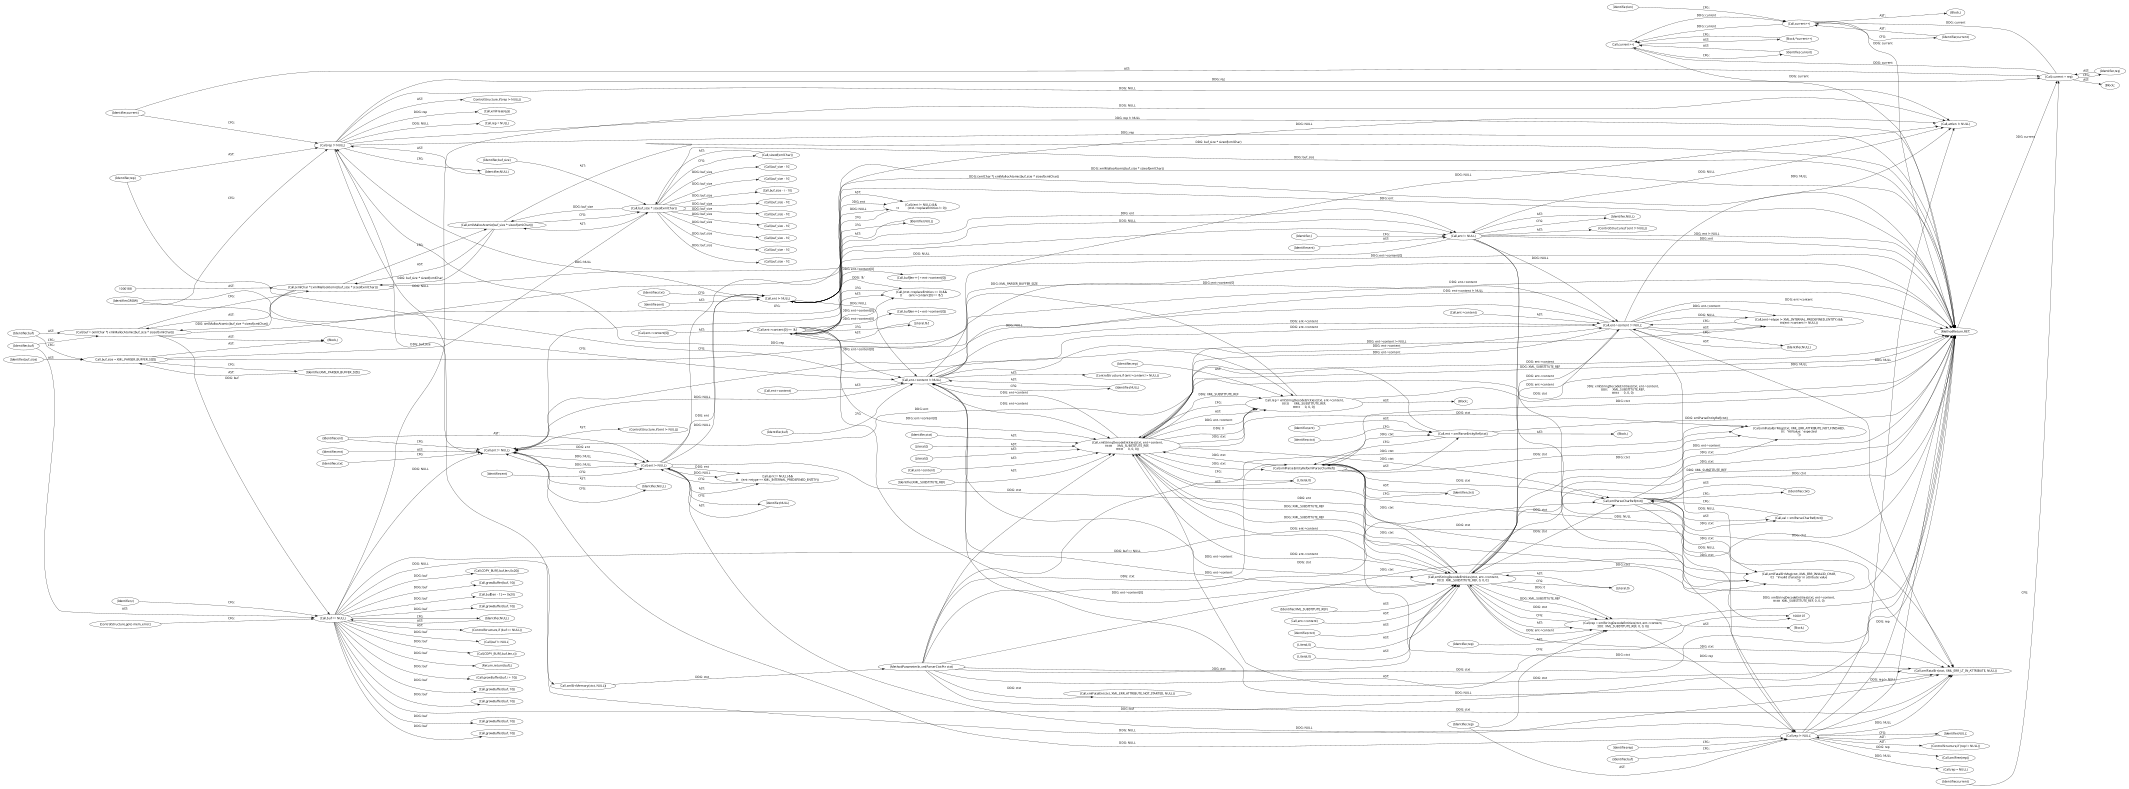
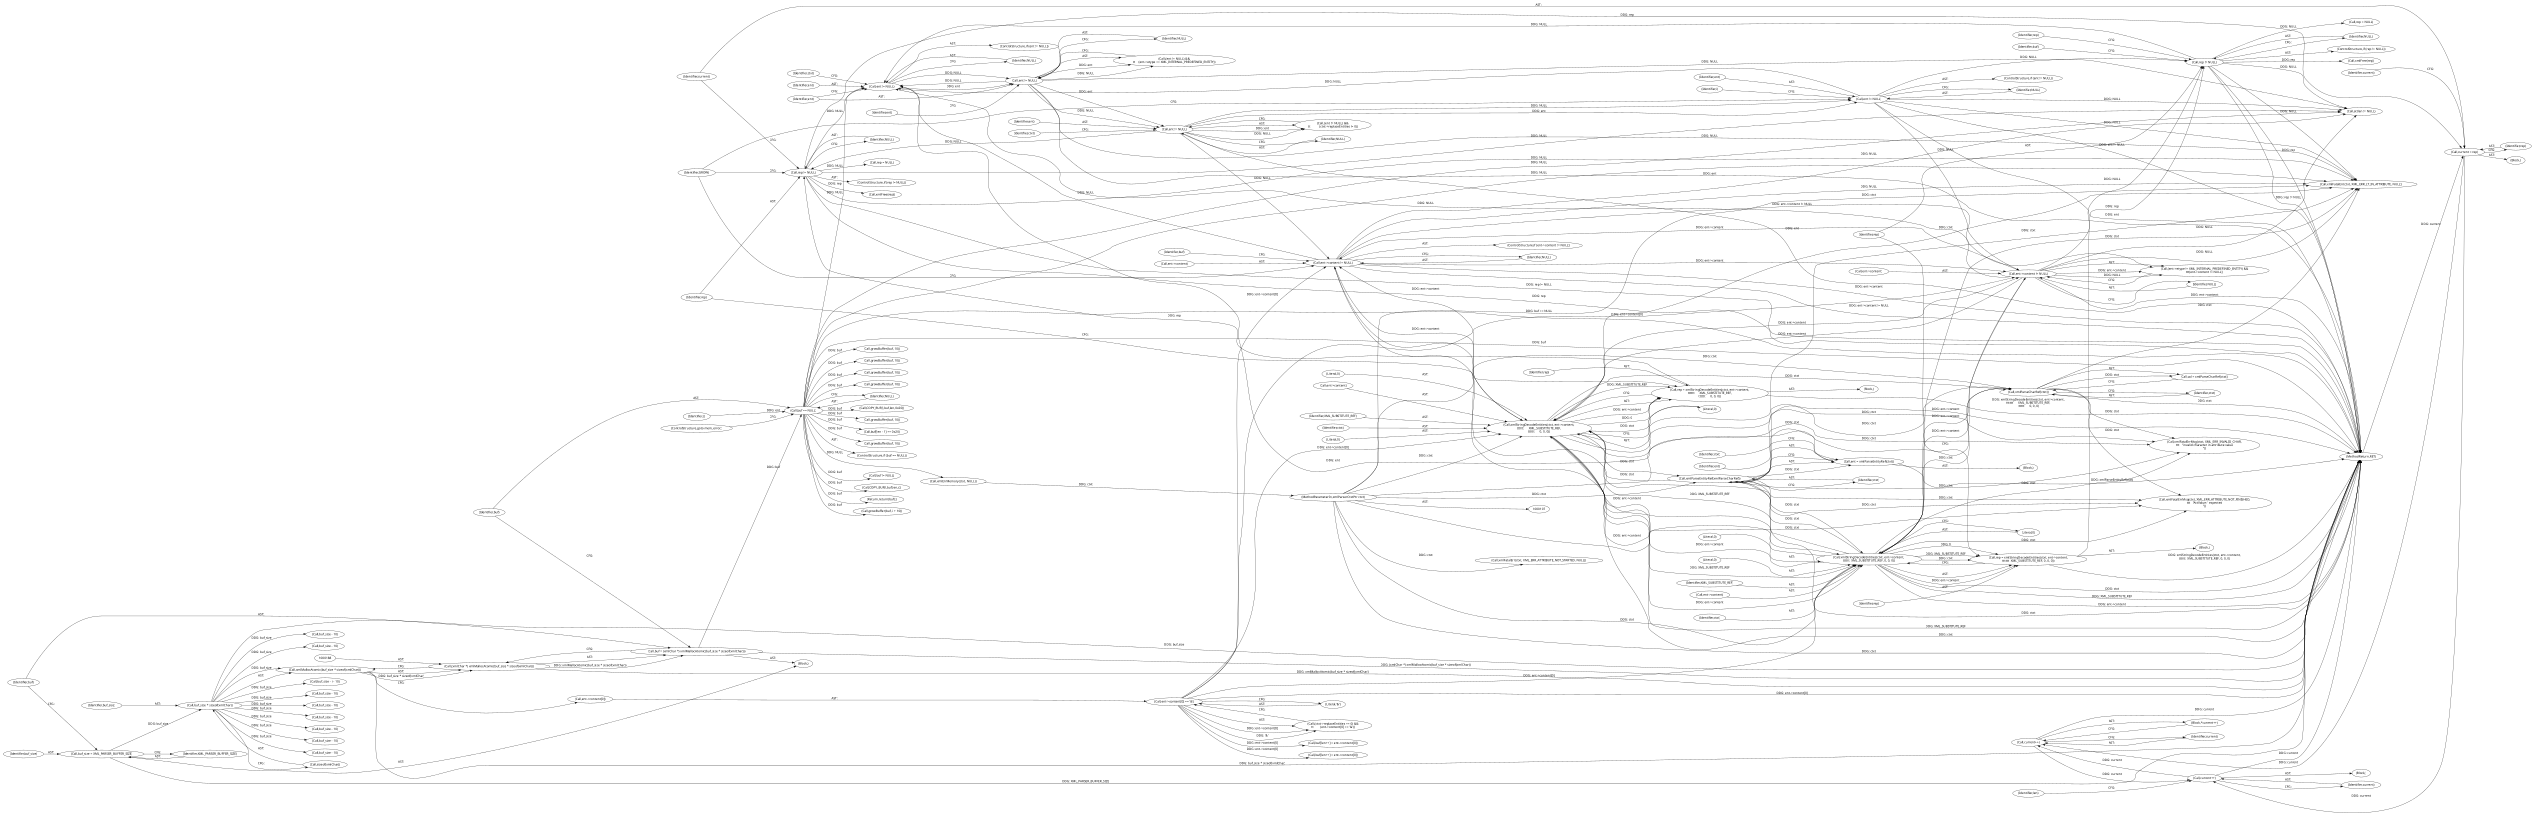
edge "(Call,buf == NULL)" -> "(Call,xmlFatalErr(ctxt, XML_ERR_LT_IN_ATTRIBUTE, NULL))": added, label "DDG: NULL"
edge "(Call,xmlMallocAtomic(buf_size * sizeof(xmlChar)))" -> "(Call,buf_size * sizeof(xmlChar))": now "(Call,xmlMallocAtomic(buf_size * sizeof(xmlChar)))" -> "(Call,ent->content[0])"
edge "(Call,xmlParseCharRef(ctxt))" -> "1000107": now "(Call,xmlParseCharRef(ctxt))" -> "(Call,xmlParseEntityRef(xmlParseCharRef))"
edge "(Identifier,c)" -> "(Call,buf == NULL)": label "CFG: " -> "DDG: ent"
